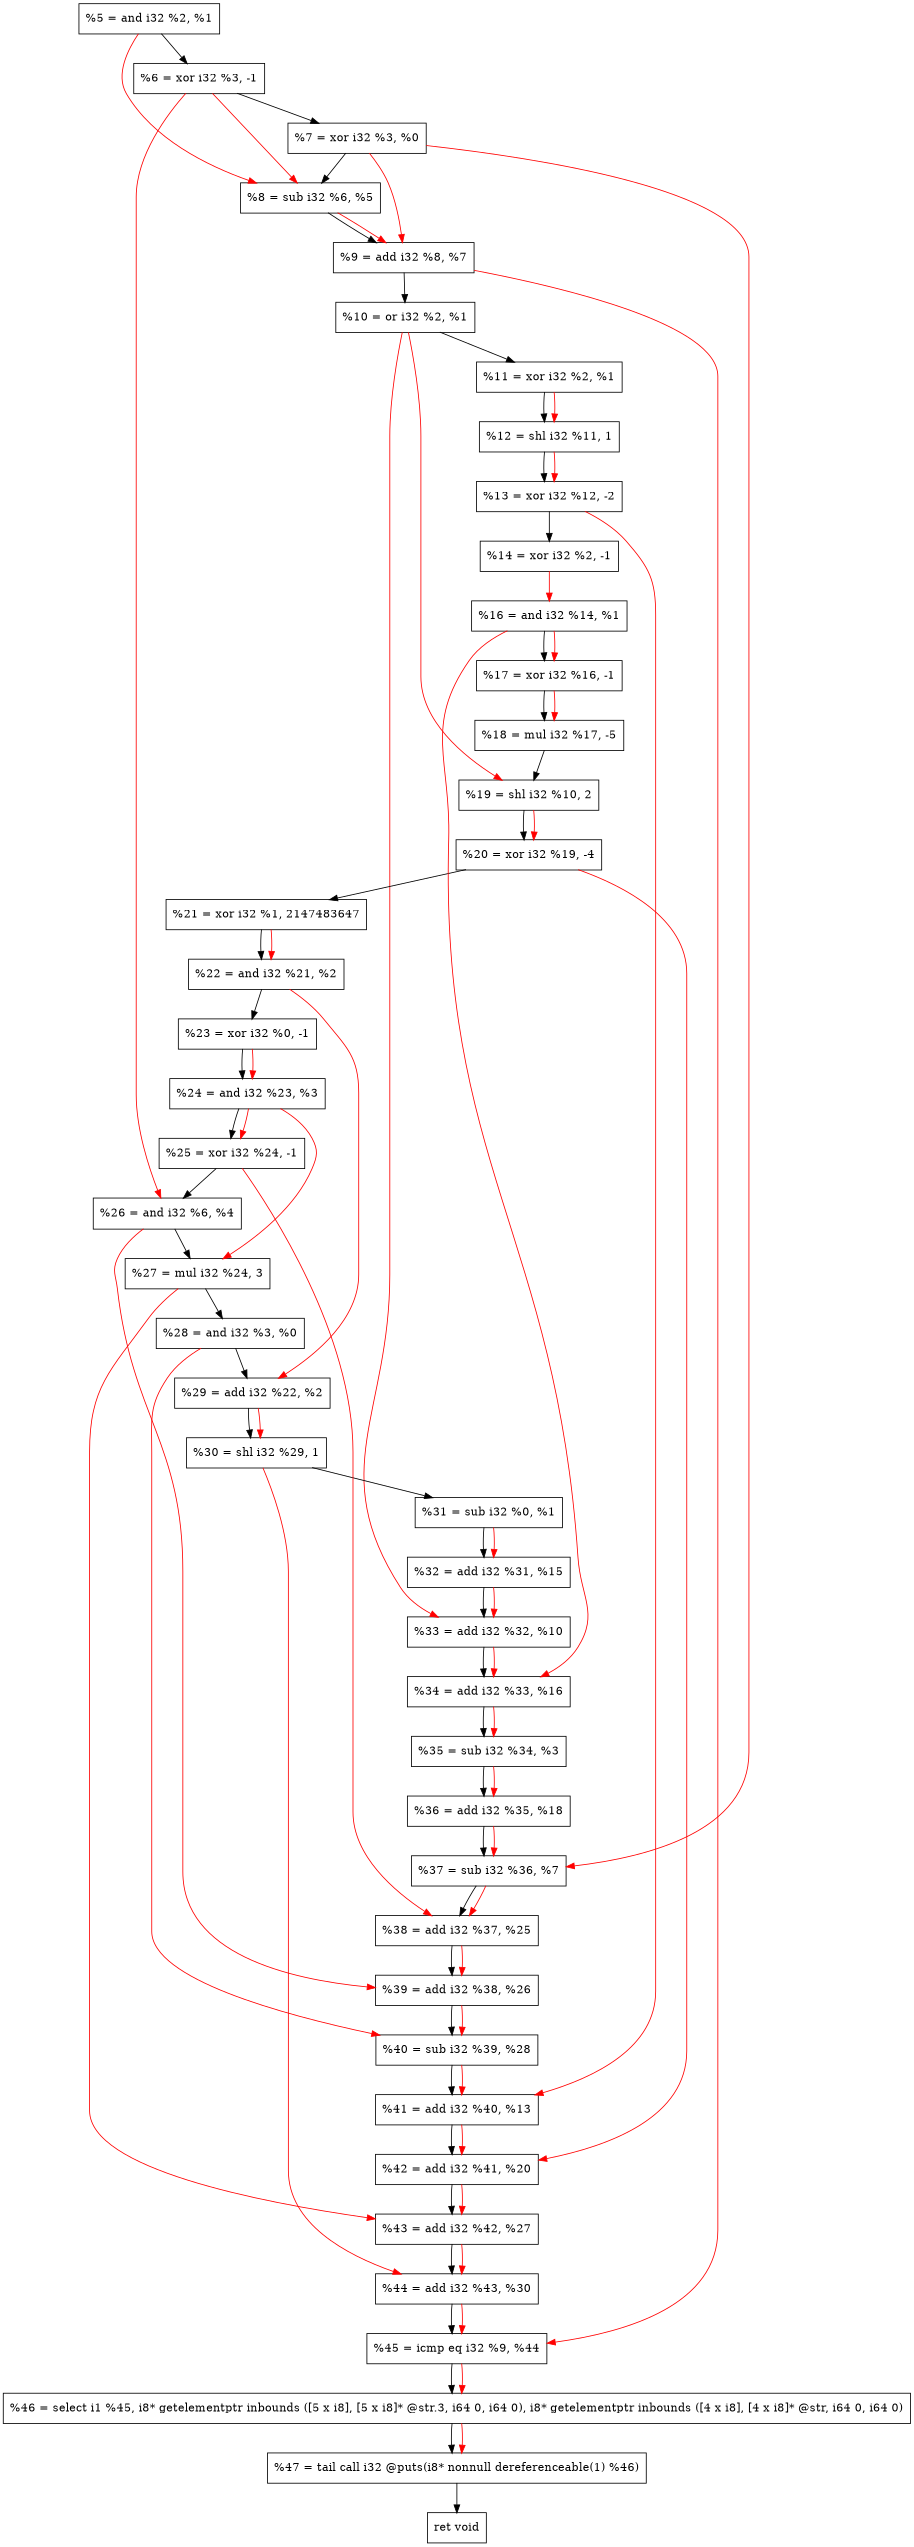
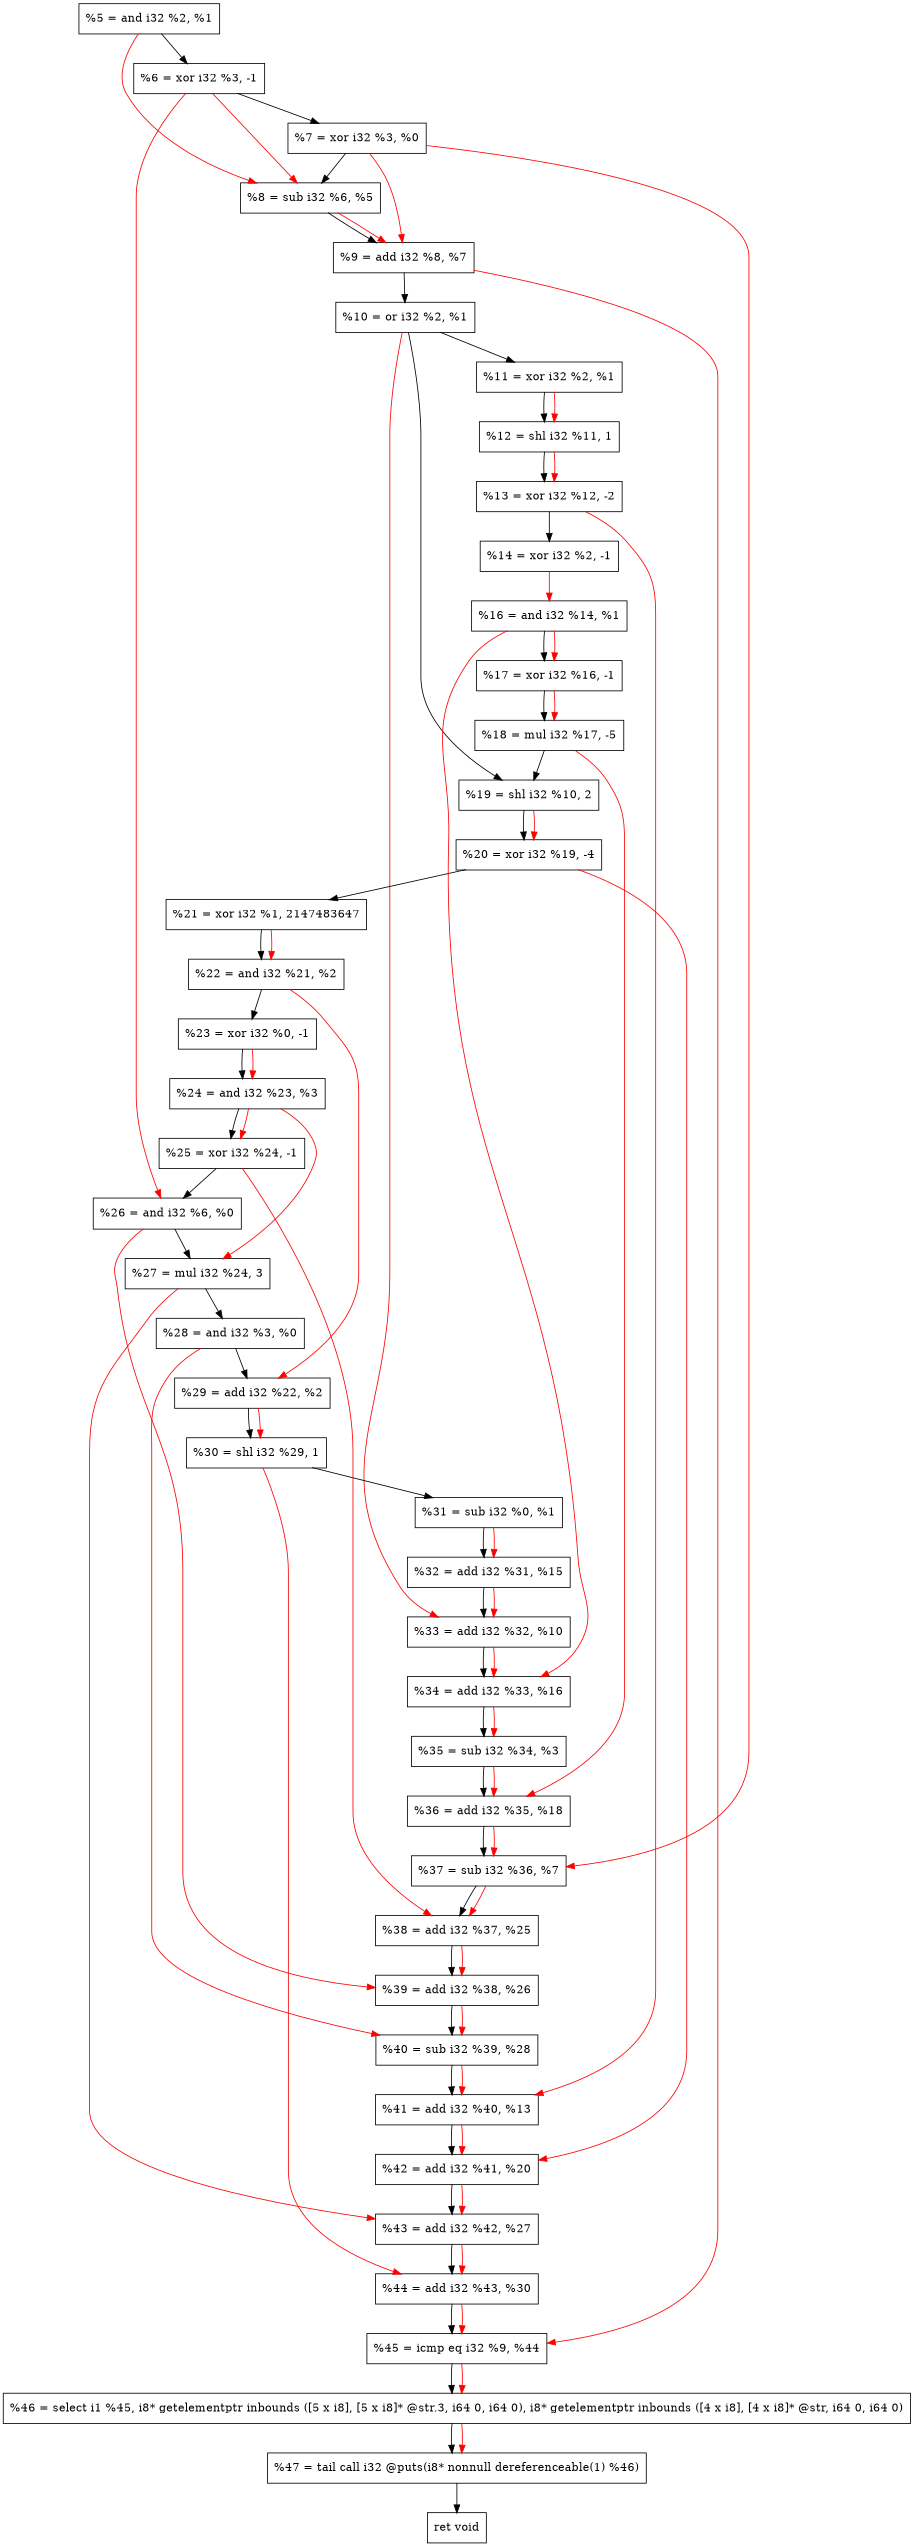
edge "%10 = or i32 %2, %1" -> "%19 = shl i32 %10, 2": color red -> black
node "%26 = and i32 %6, %4": label "%26 = and i32 %6, %4" -> "%26 = and i32 %6, %0"
edge "%18 = mul i32 %17, -5" -> "%36 = add i32 %35, %18": added
